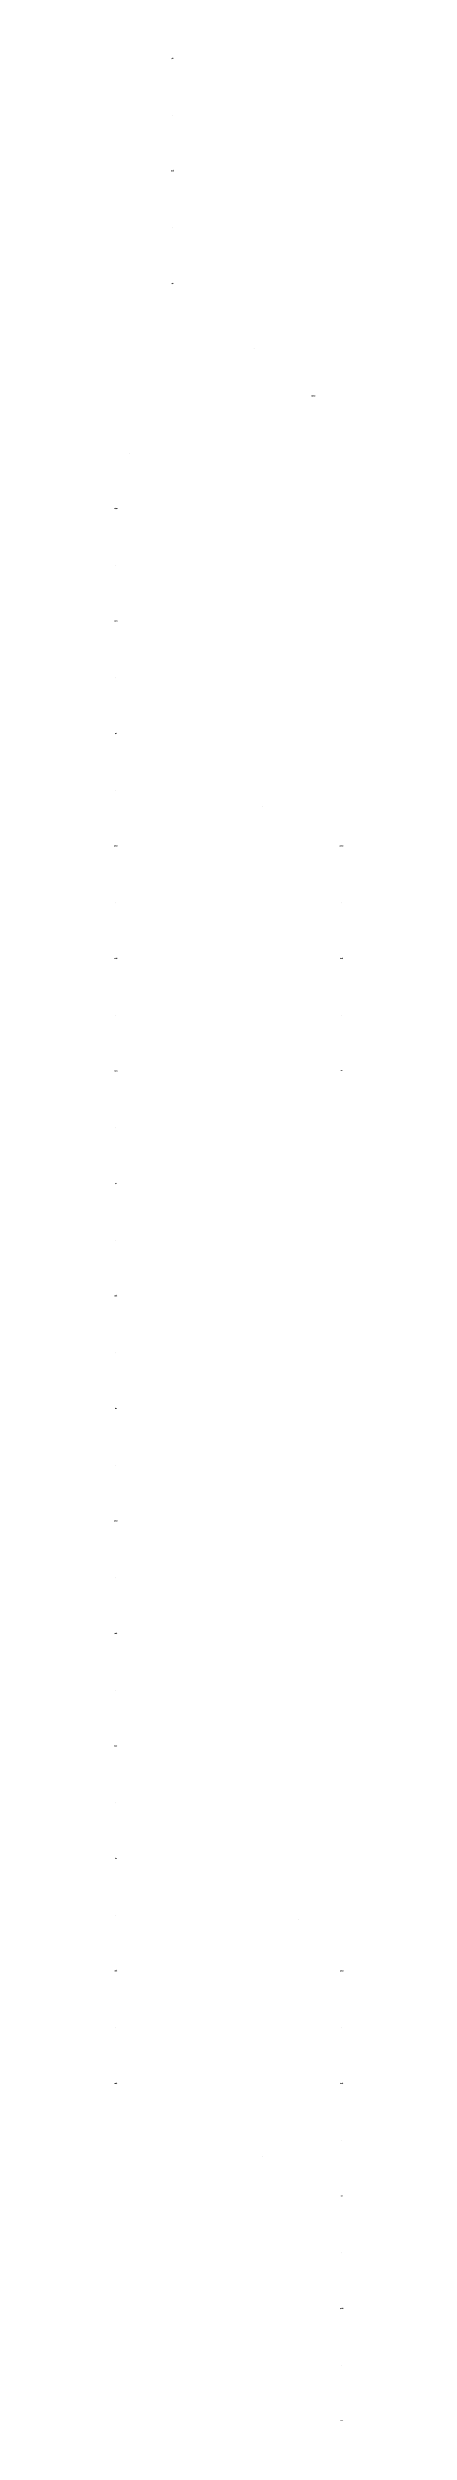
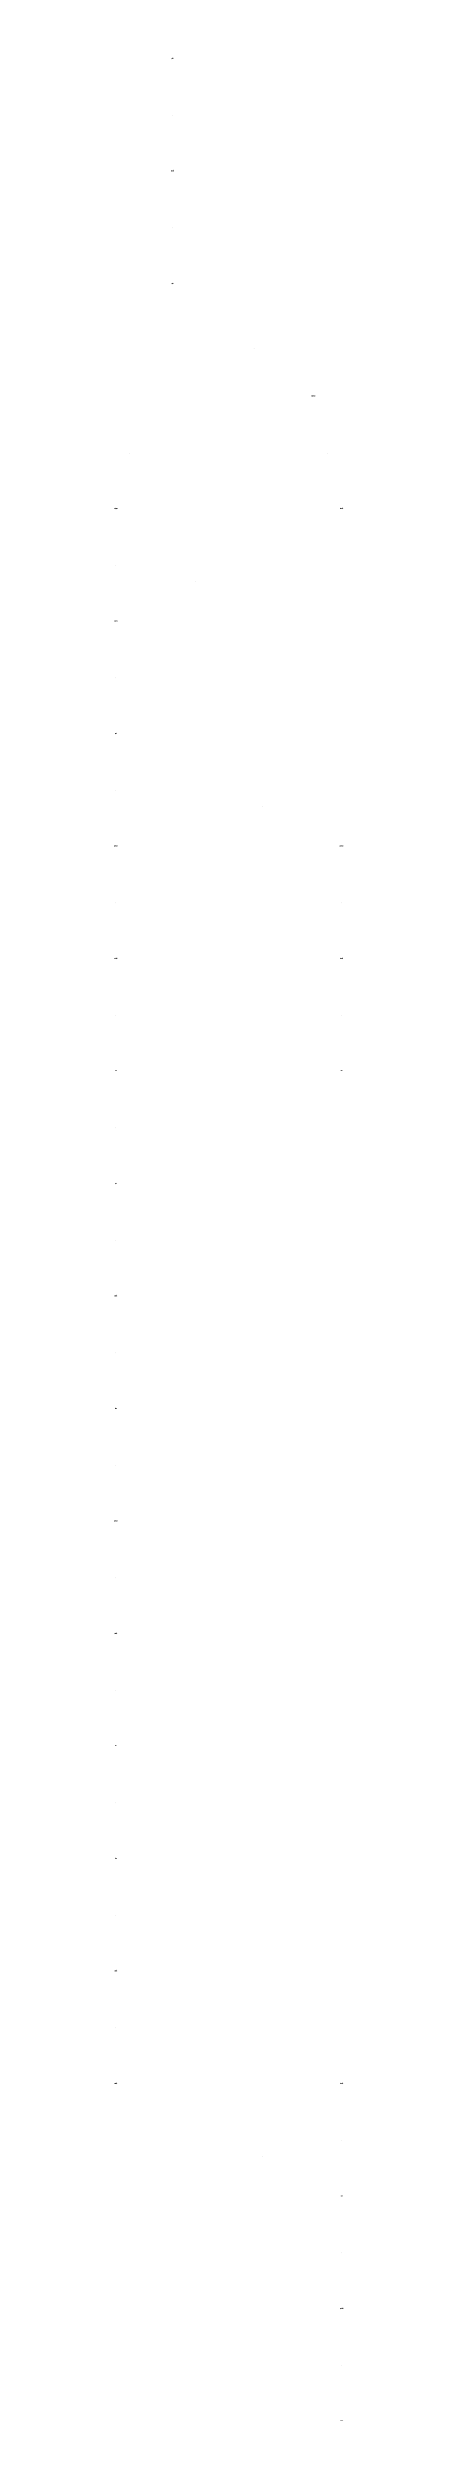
node "F_foreach": added
node "M_cogroup": label "M_cogroup" -> "M_filter"
node "T_cogroup": label "T_cogroup" -> "T_filter"
node "X_splitoutput": removed
